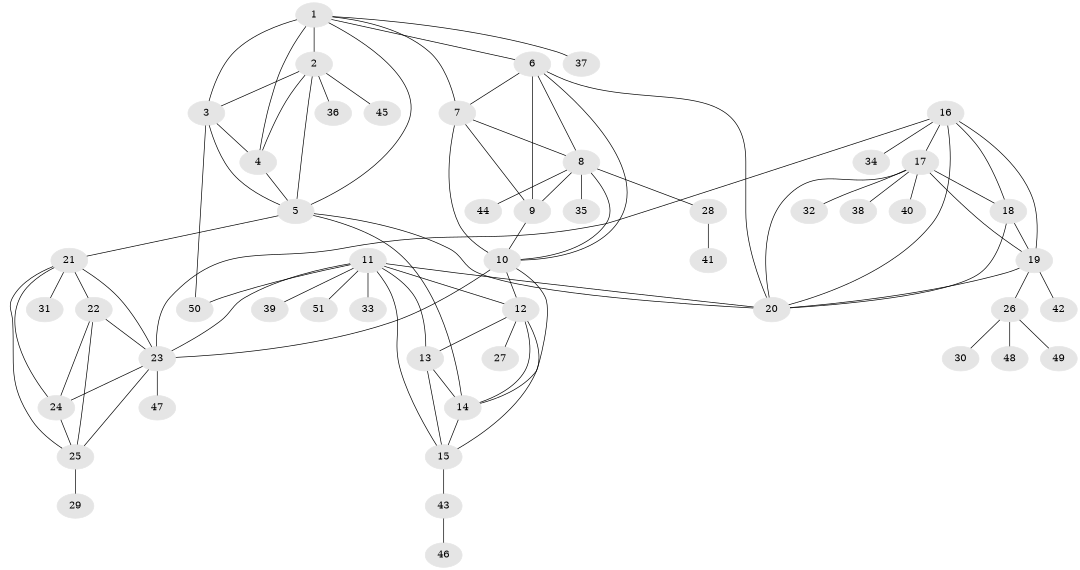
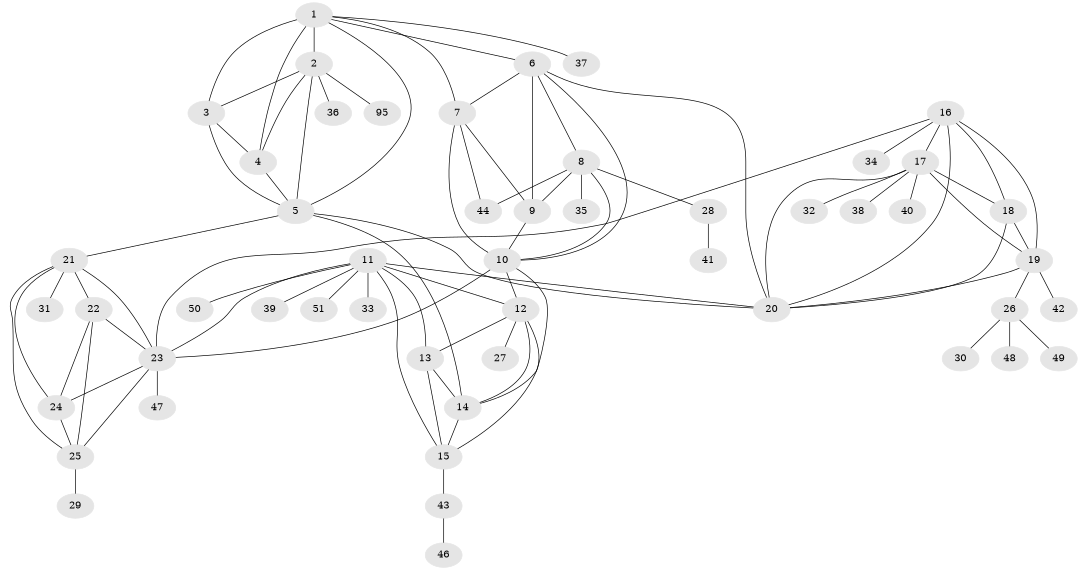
node "45": label "45" -> "95"
edge "7" -- "8": now "7" -- "44"
edge "3" -- "50": removed
